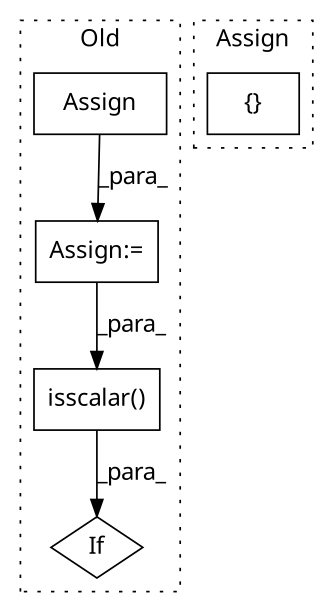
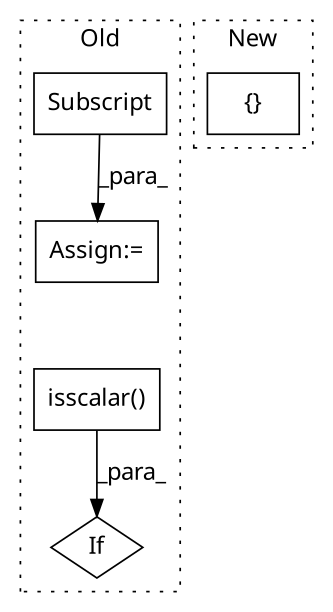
cluster "Assign": label "Assign" -> "New"
node "Assign": label "Assign" -> "Subscript"
edge "Assign:=" -> "isscalar()": removed, label "_para_"
